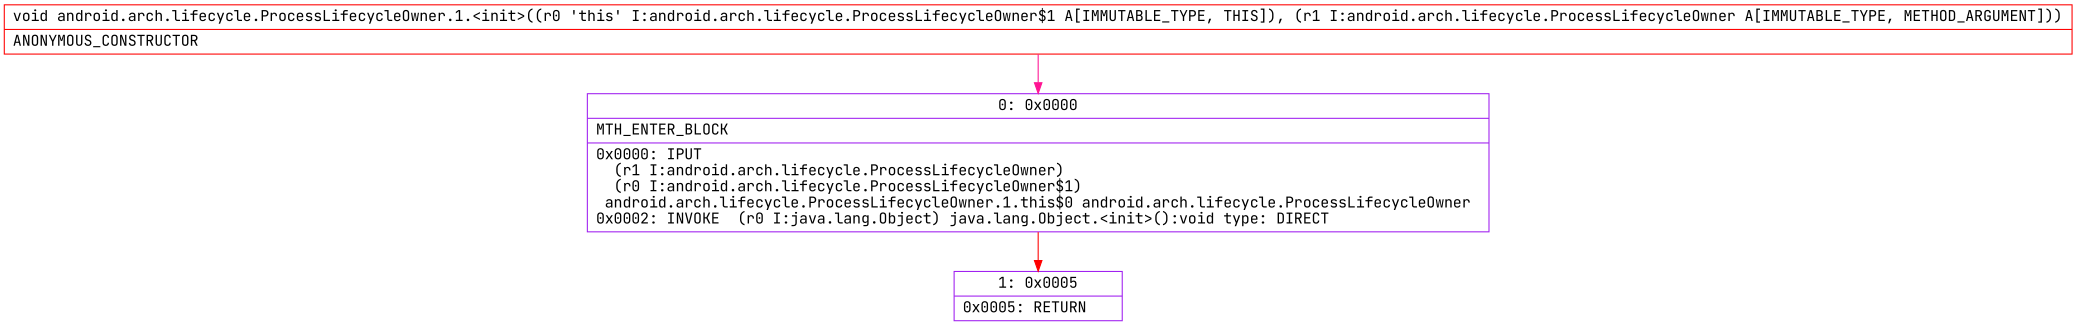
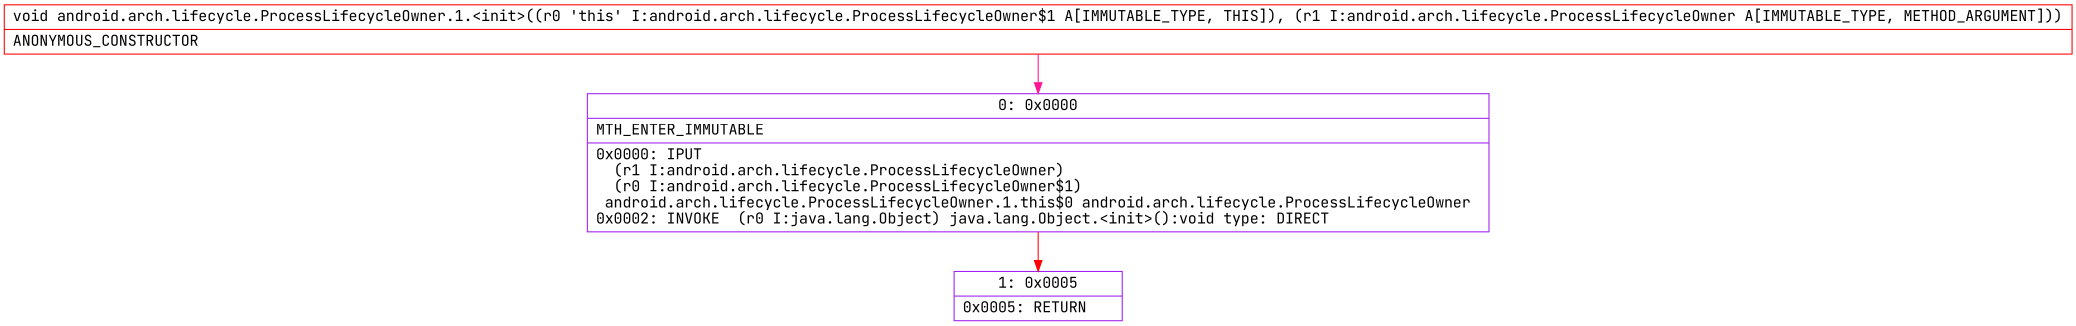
node "0: 0x0000": text "MTH_ENTER_BLOCK" -> "MTH_ENTER_IMMUTABLE"
